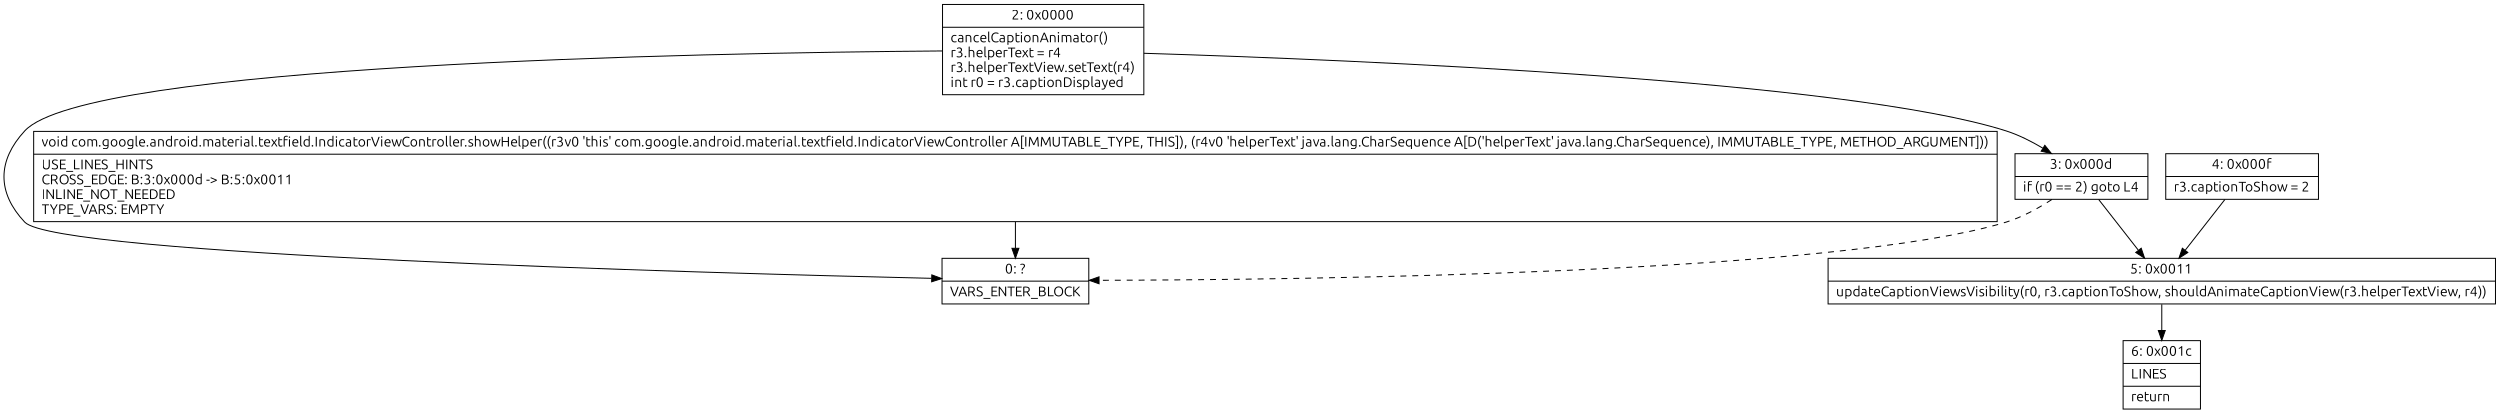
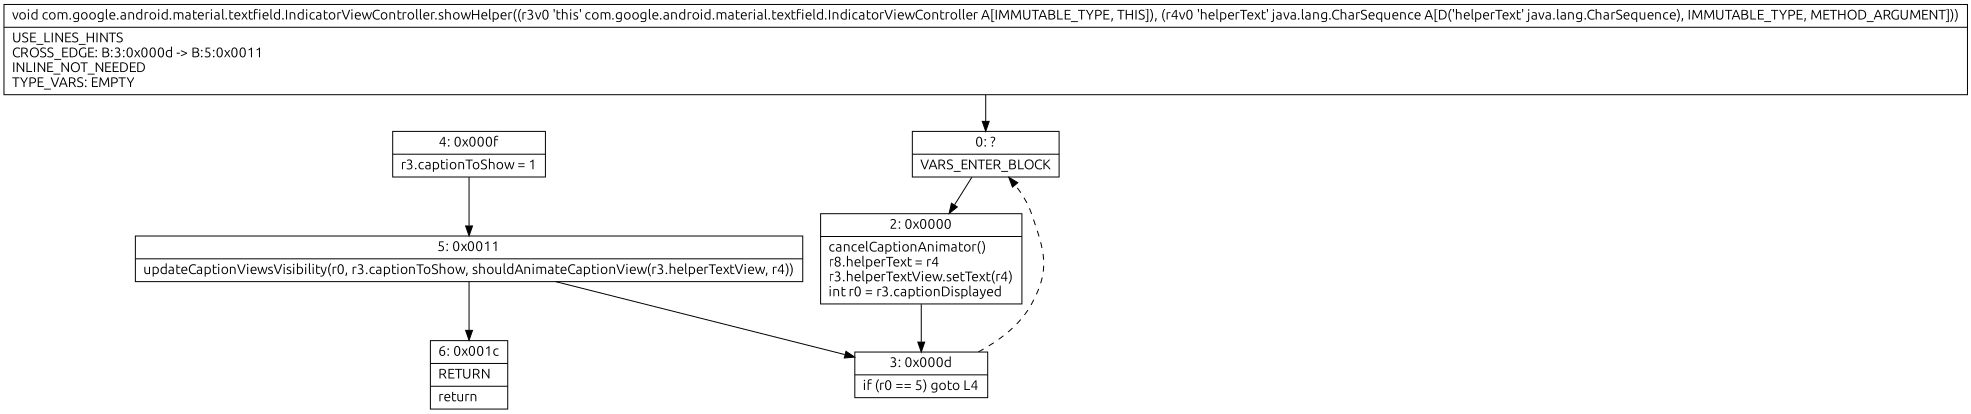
node "2: 0x0000": text "r3.helperText = r4" -> "r8.helperText = r4"
edge "2: 0x0000" -> "0: ?": reversed
node "3: 0x000d": text "if (r0 == 2) goto L4" -> "if (r0 == 5) goto L4"
node "4: 0x000f": text "r3.captionToShow = 2" -> "r3.captionToShow = 1"
edge "3: 0x000d" -> "5: 0x0011": reversed
node "6: 0x001c": text "LINES" -> "RETURN"
